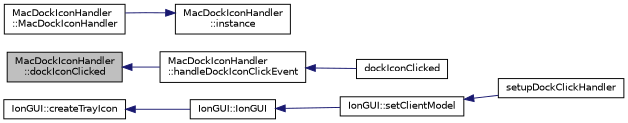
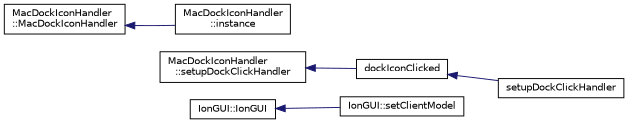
edge "MacDockIconHandler ::MacDockIconHandler" -> "MacDockIconHandler ::instance": reversed
node "MacDockIconHandler ::dockIconClicked": removed
node "MacDockIconHandler ::handleDockIconClickEvent": label "MacDockIconHandler ::handleDockIconClickEvent" -> "MacDockIconHandler ::setupDockClickHandler"
edge "setupDockClickHandler" -> "IonGUI::setClientModel": now "setupDockClickHandler" -> "dockIconClicked"
node "IonGUI::createTrayIcon": removed
